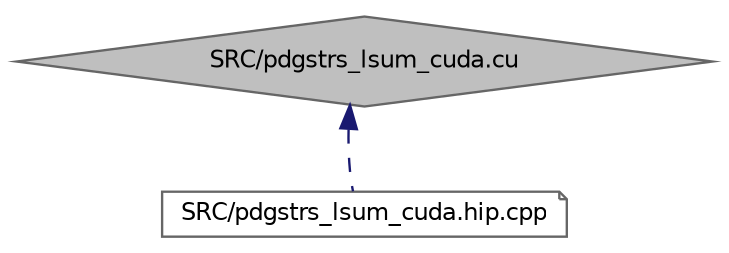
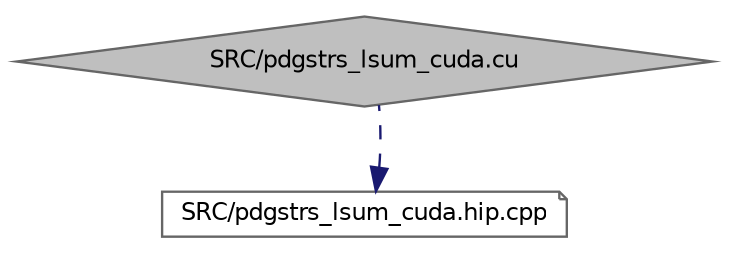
edge "SRC/pdgstrs_lsum_cuda.hip.cpp" -> "SRC/pdgstrs_lsum_cuda.cu": reversed
